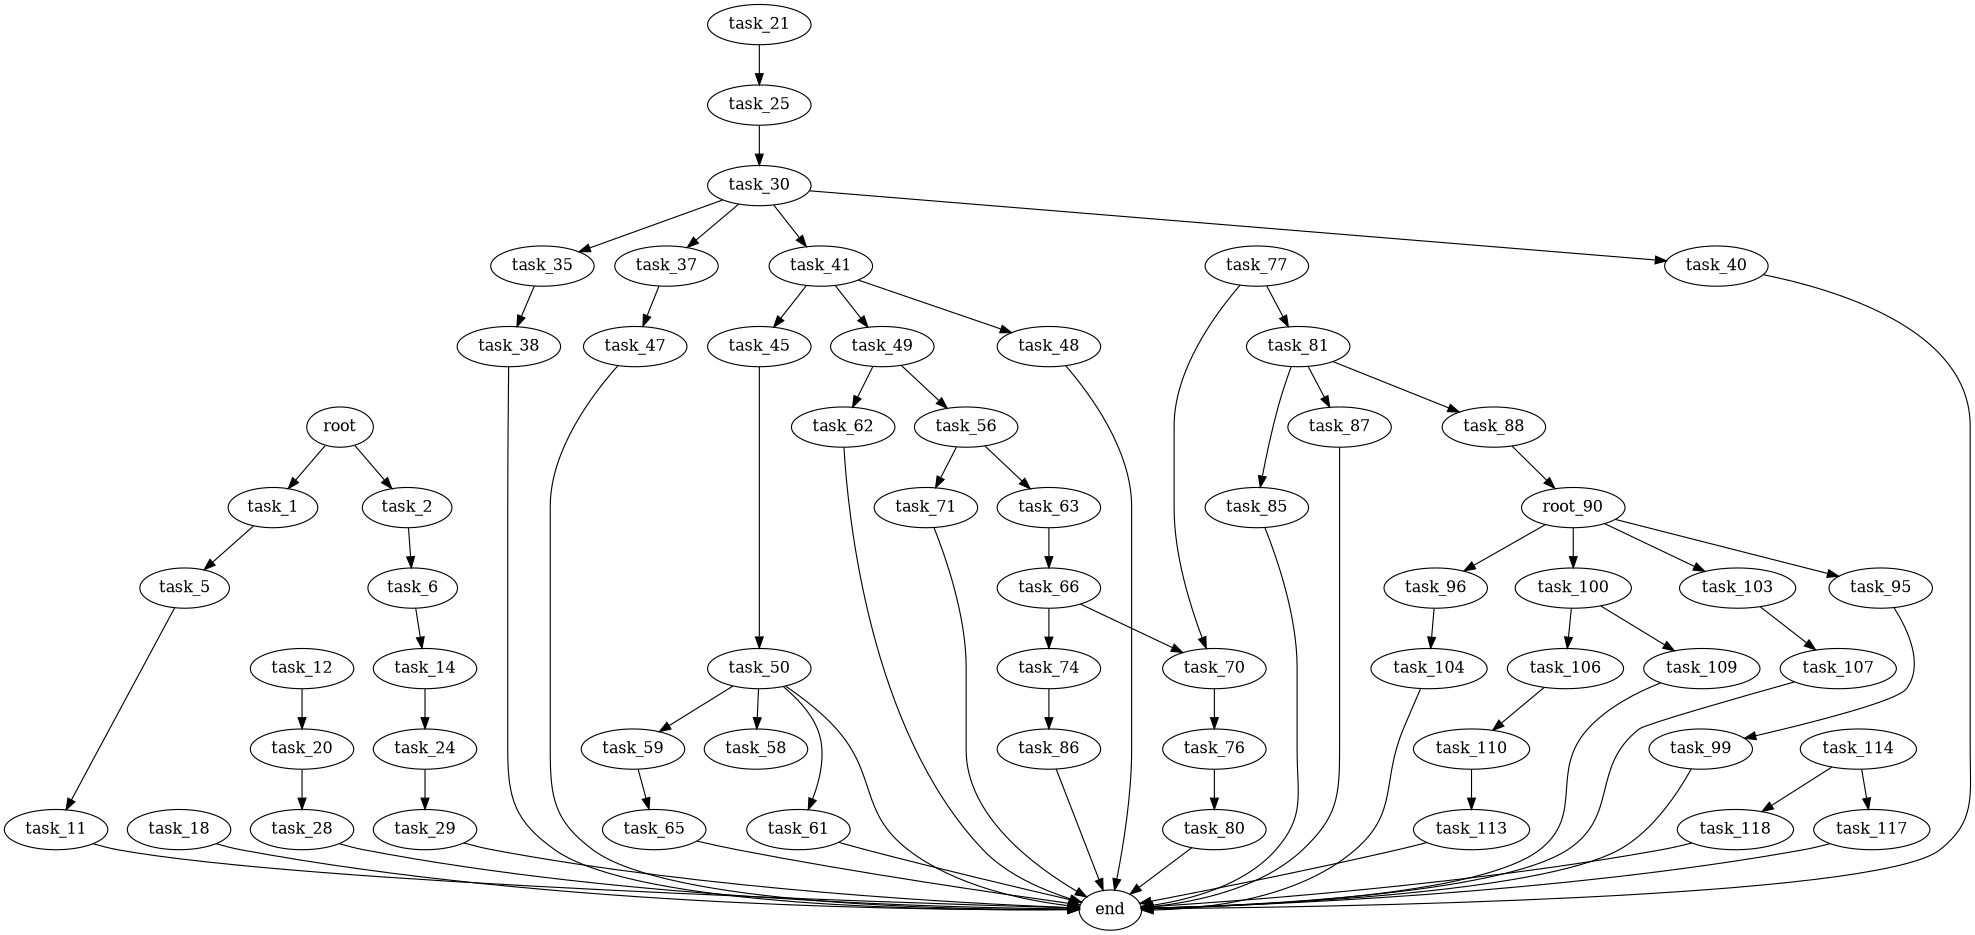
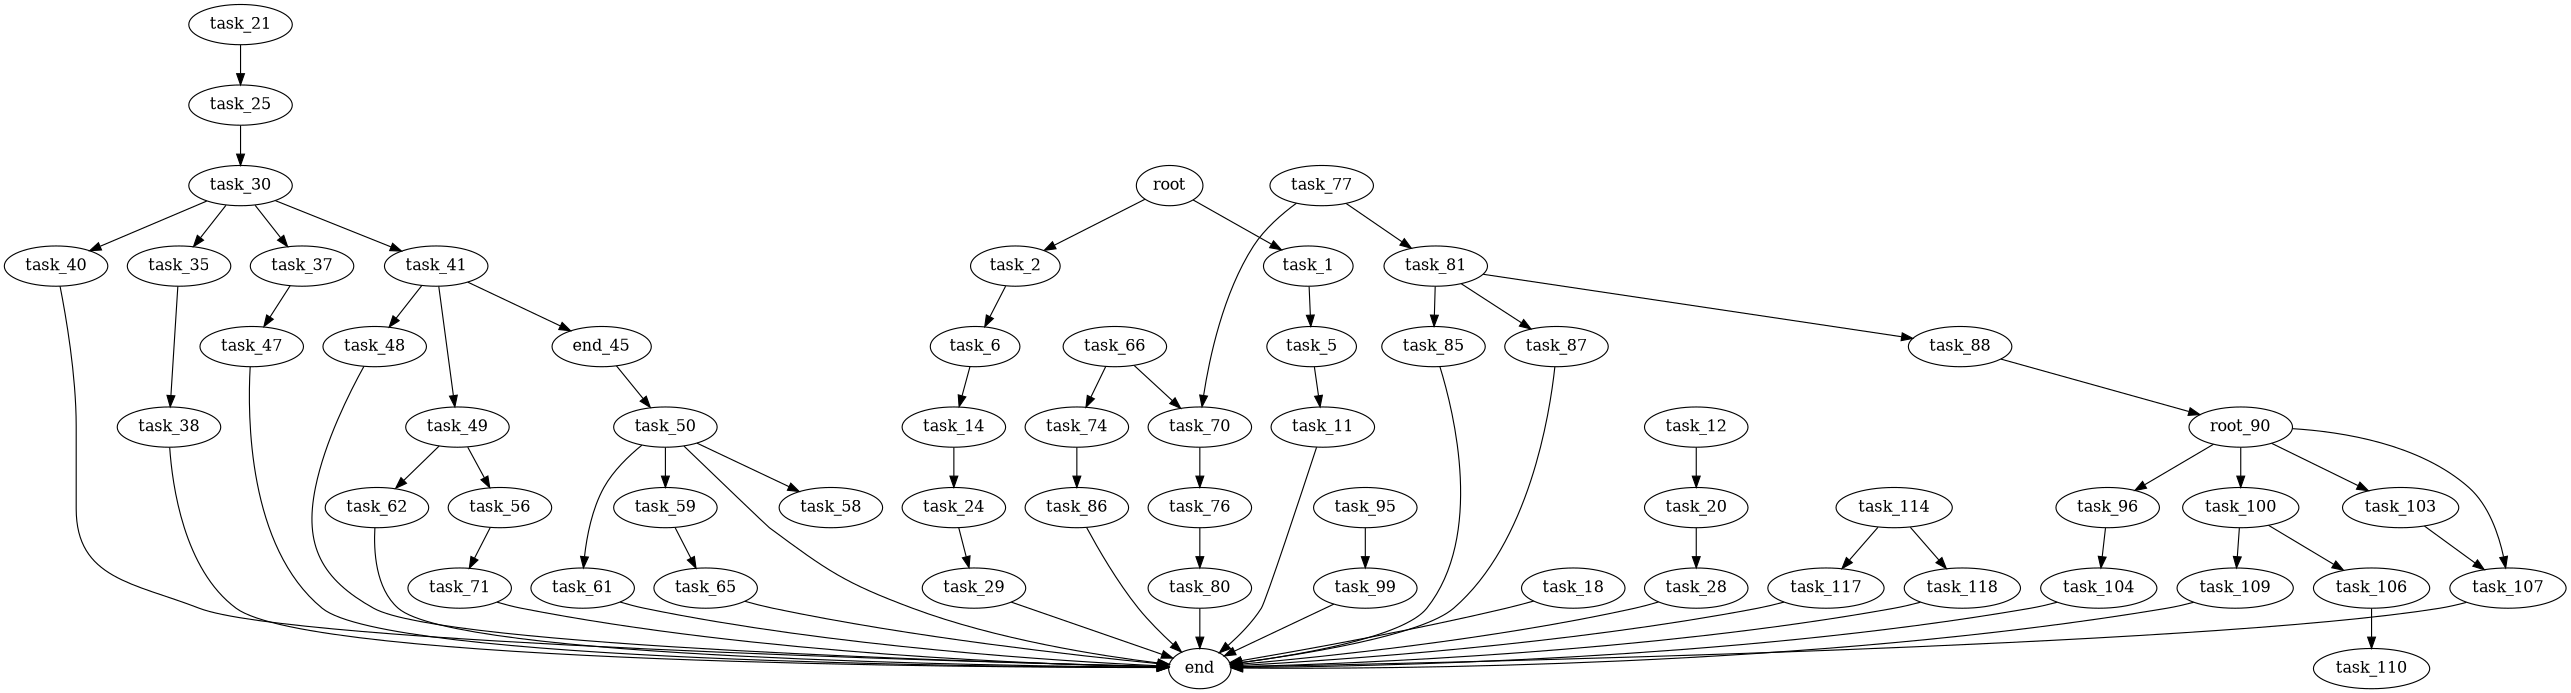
node "task_45": label "task_45" -> "end_45"
node "task_63": removed
edge "root_90" -> "task_95": now "root_90" -> "task_107"
node "task_113": removed
